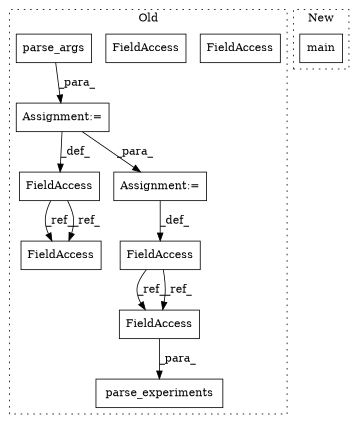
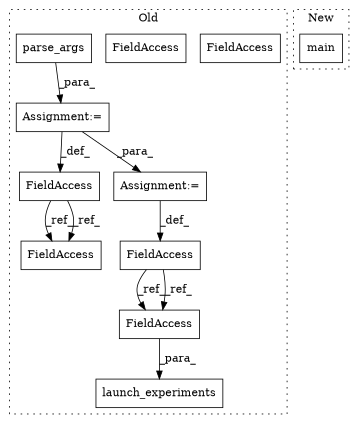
node "parse_experiments": label "parse_experiments" -> "launch_experiments"
